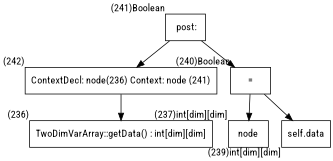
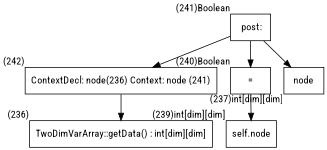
edge "= (240)Boolean" -> "node (237)int[dim][dim]": now "post: (241)Boolean" -> "node (237)int[dim][dim]"
node "self.data (239)int[dim][dim]": label "self.data (239)int[dim][dim]" -> "self.node (239)int[dim][dim]"
